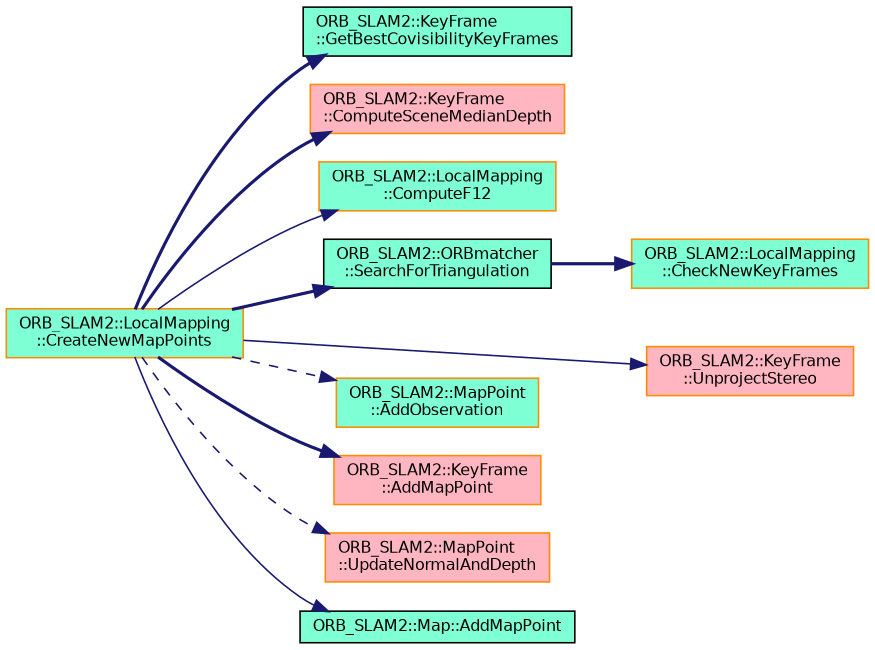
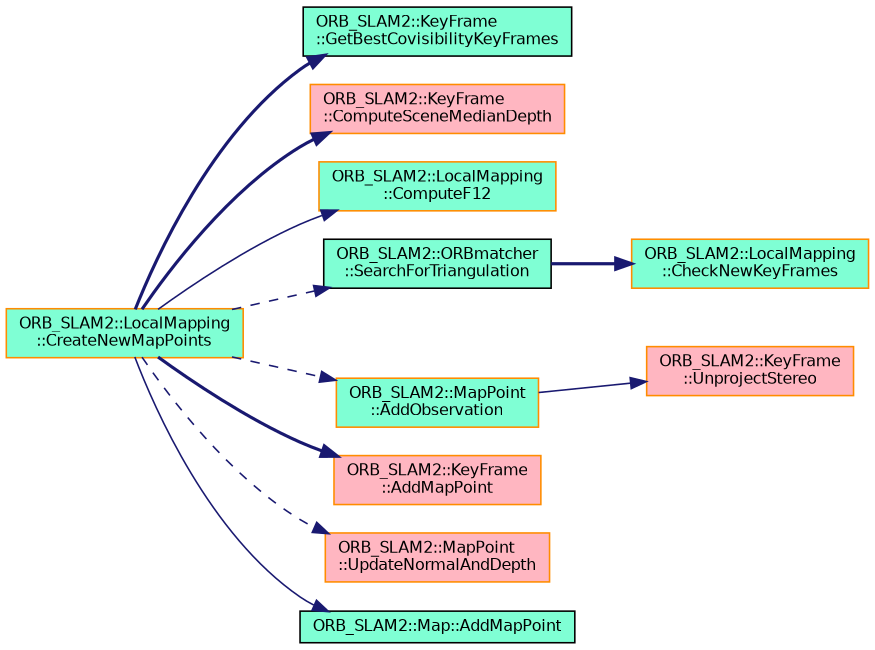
edge "ORB_SLAM2::LocalMapping ::CreateNewMapPoints" -> "ORB_SLAM2::ORBmatcher ::SearchForTriangulation": style bold -> dashed
edge "ORB_SLAM2::LocalMapping ::CreateNewMapPoints" -> "ORB_SLAM2::KeyFrame ::UnprojectStereo": now "ORB_SLAM2::MapPoint ::AddObservation" -> "ORB_SLAM2::KeyFrame ::UnprojectStereo"
